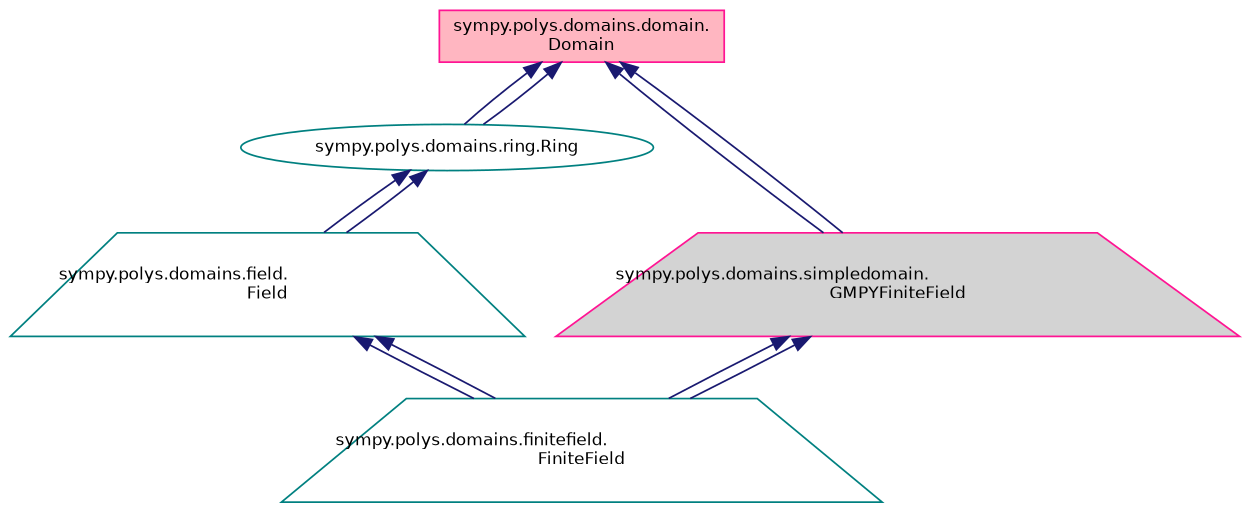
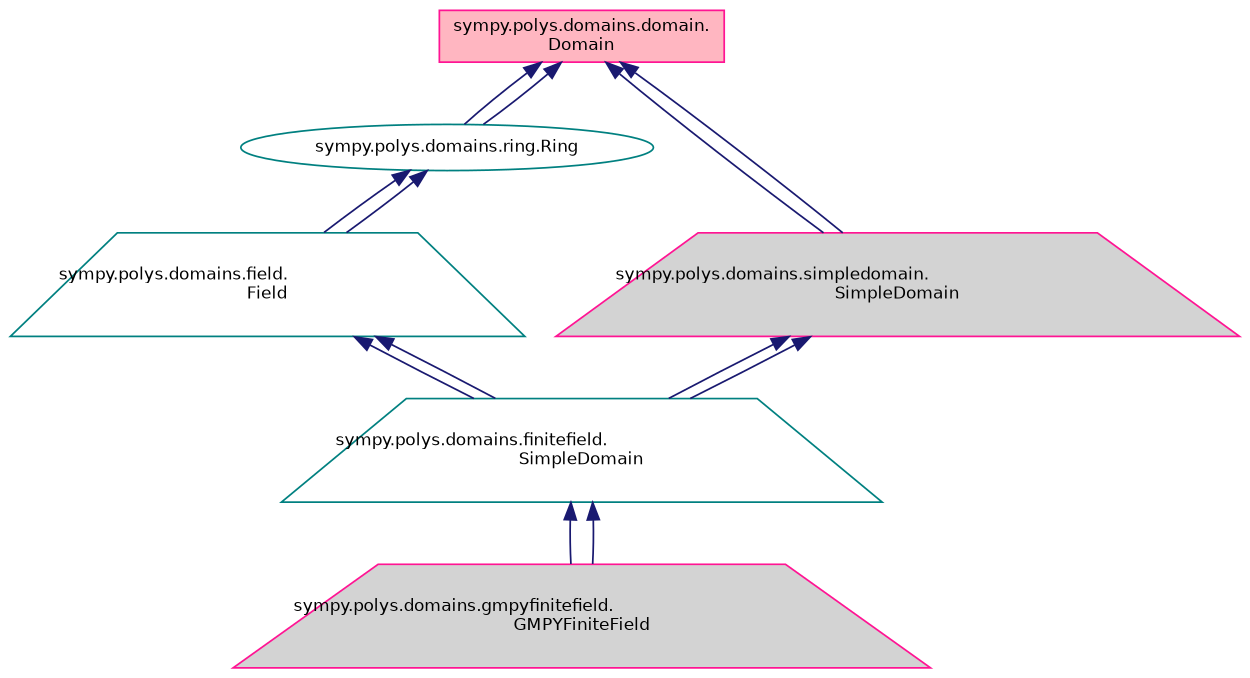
node "sympy.polys.domains.simpledomain. GMPYFiniteField": label "sympy.polys.domains.simpledomain. GMPYFiniteField" -> "sympy.polys.domains.simpledomain. SimpleDomain"
node "sympy.polys.domains.finitefield. FiniteField": label "sympy.polys.domains.finitefield. FiniteField" -> "sympy.polys.domains.finitefield. SimpleDomain"
node "sympy.polys.domains.gmpyfinitefield. GMPYFiniteField": added
